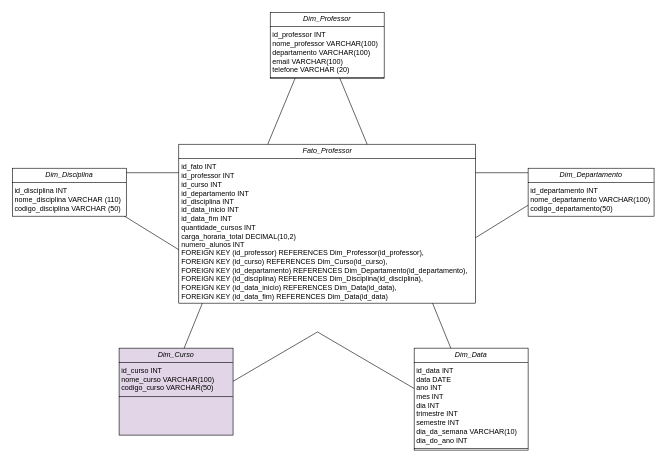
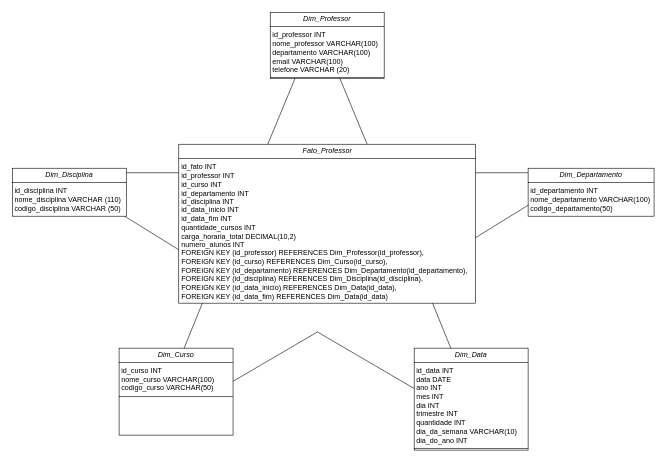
node "Dim_Curso id_curso INT nome_curso VARCHAR(100) codigo_curso VARCHAR(50)": fillcolor #e1d5e7 -> #ffffff
node "Dim_Data id_data INT data DATE ano INT mes INT dia INT trimestre INT semestre INT dia_da_semana VARCHAR(10) dia_do_ano INT": label "Dim_Data id_data INT data DATE ano INT mes INT dia INT trimestre INT semestre INT dia_da_semana VARCHAR(10) dia_do_ano INT" -> "Dim_Data id_data INT data DATE ano INT mes INT dia INT trimestre INT quantidade INT dia_da_semana VARCHAR(10) dia_do_ano INT"
